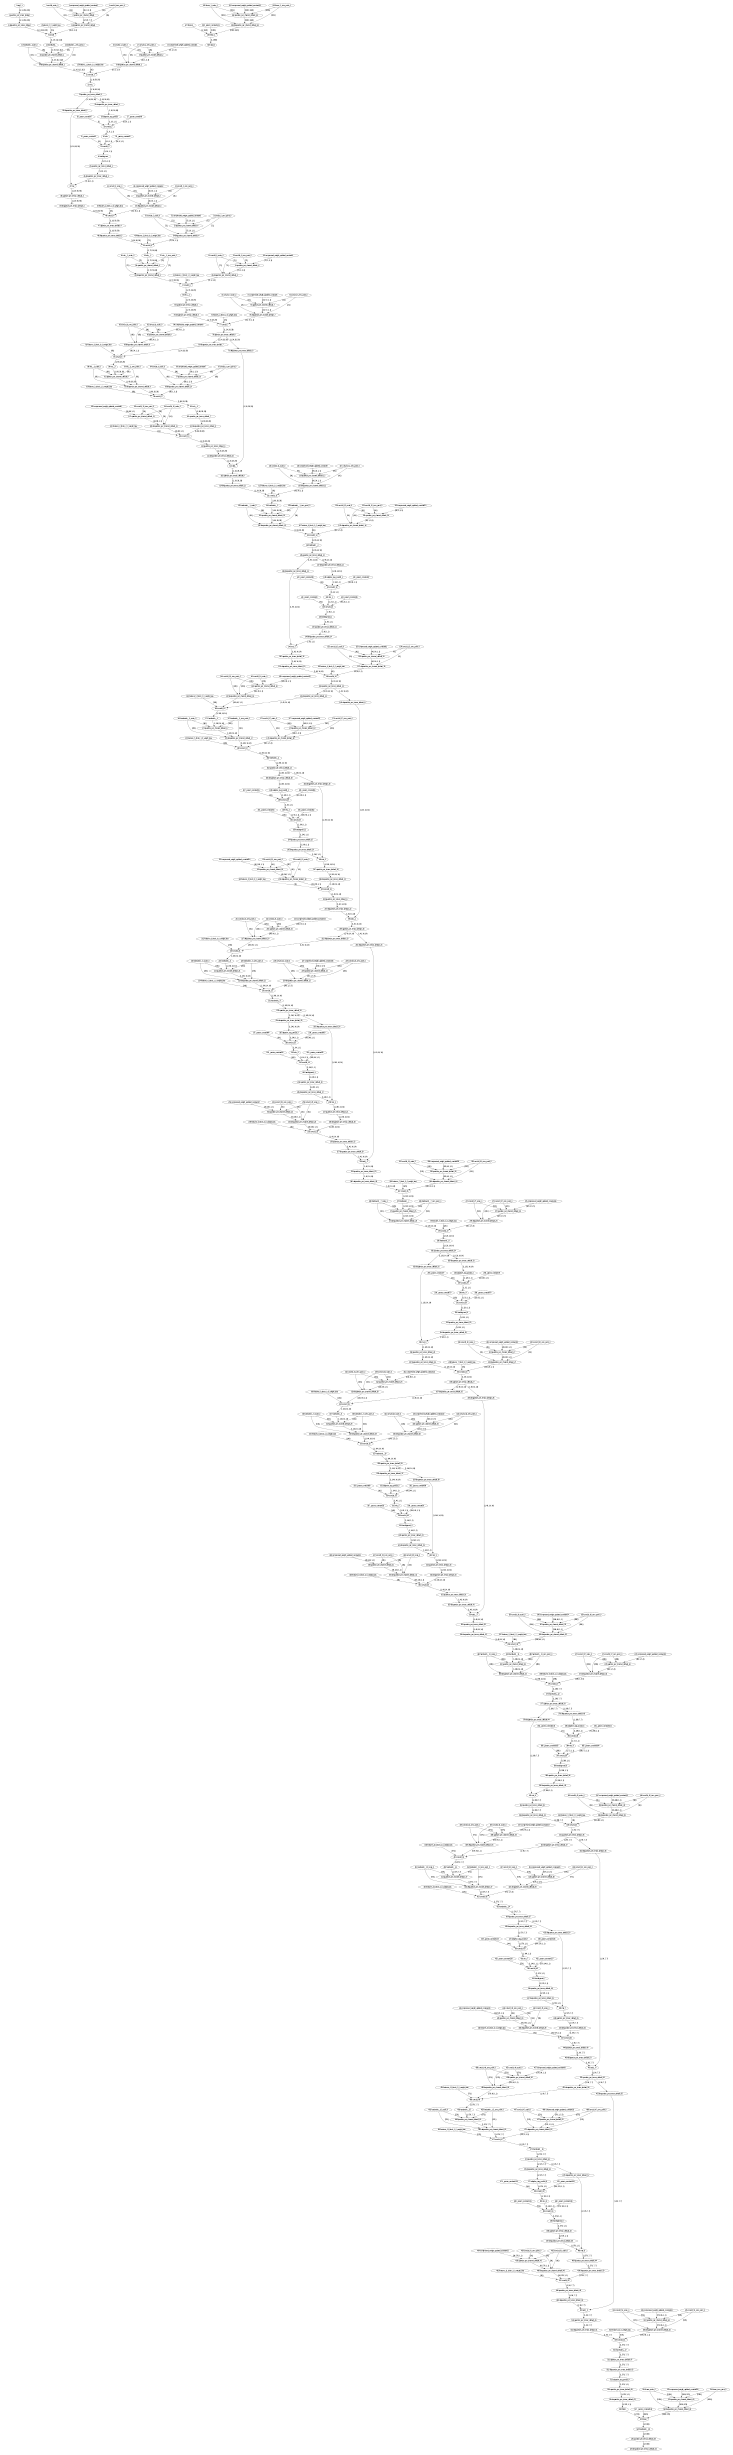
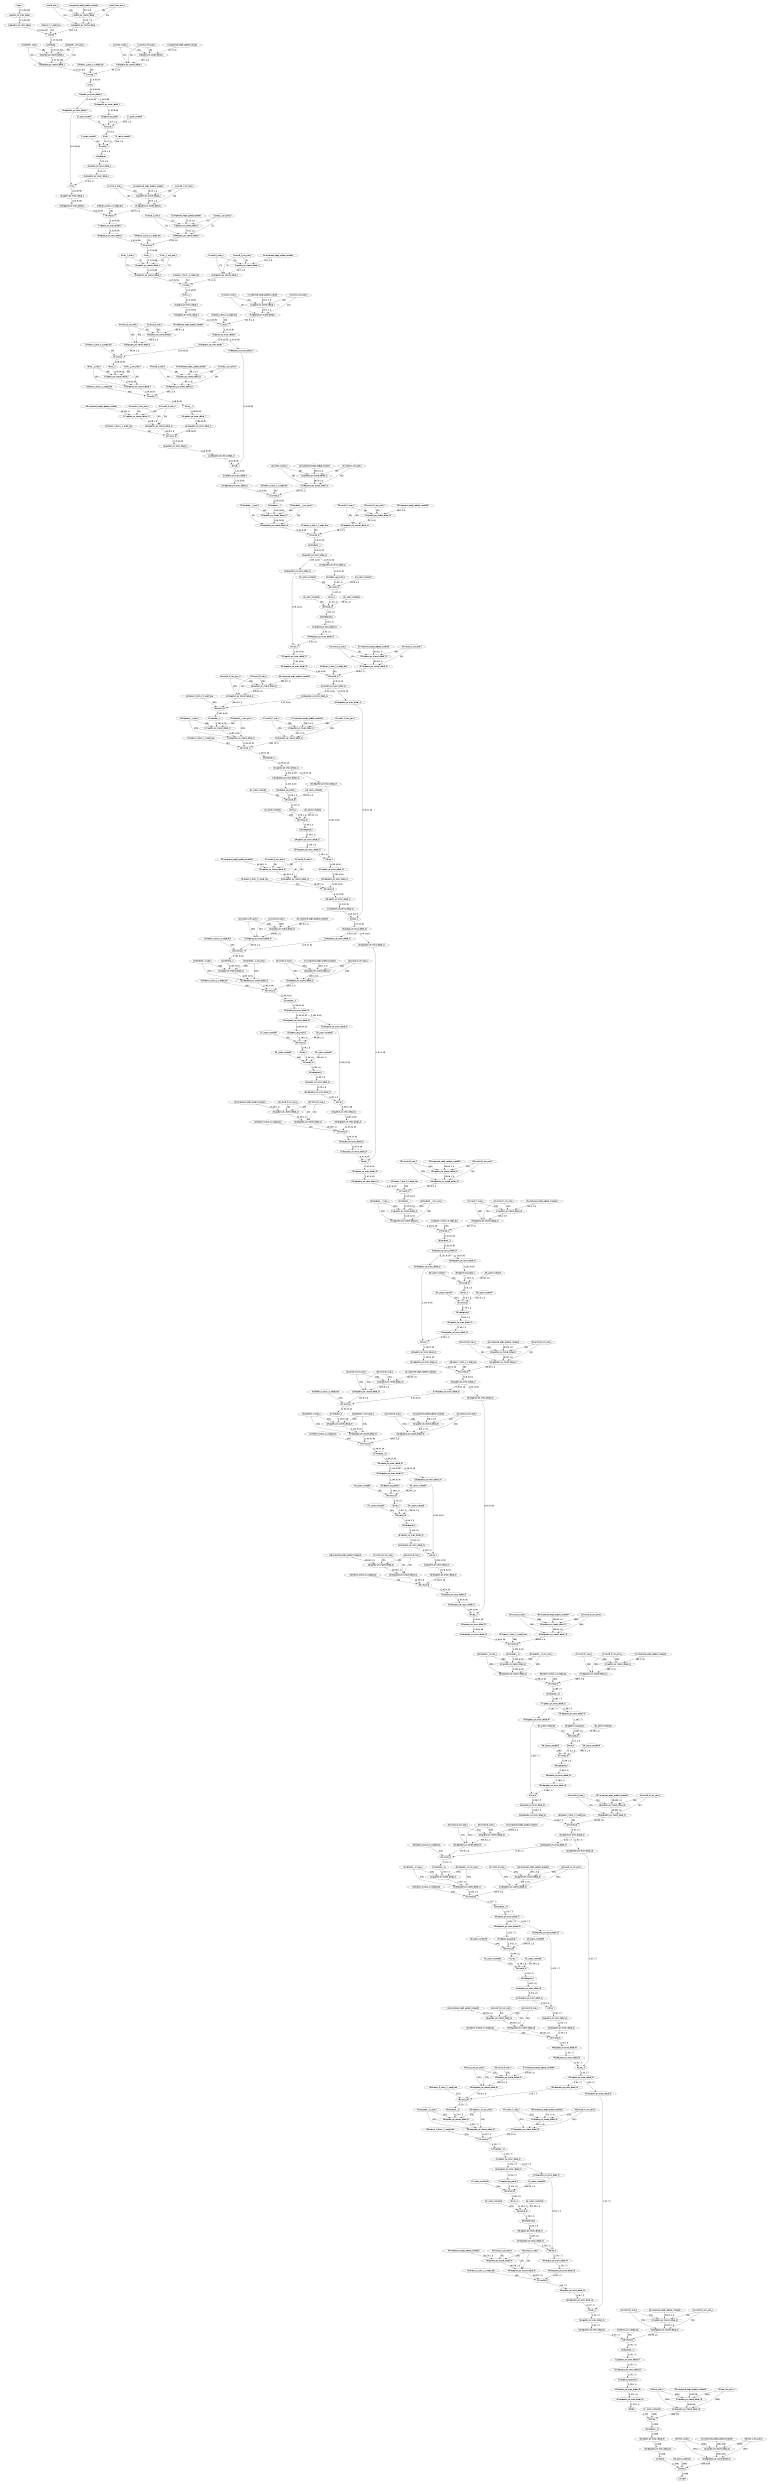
edge "526 dequantize_per_tensor_default_64" -> "527 dropout_": added, label "(1, 1024)"
